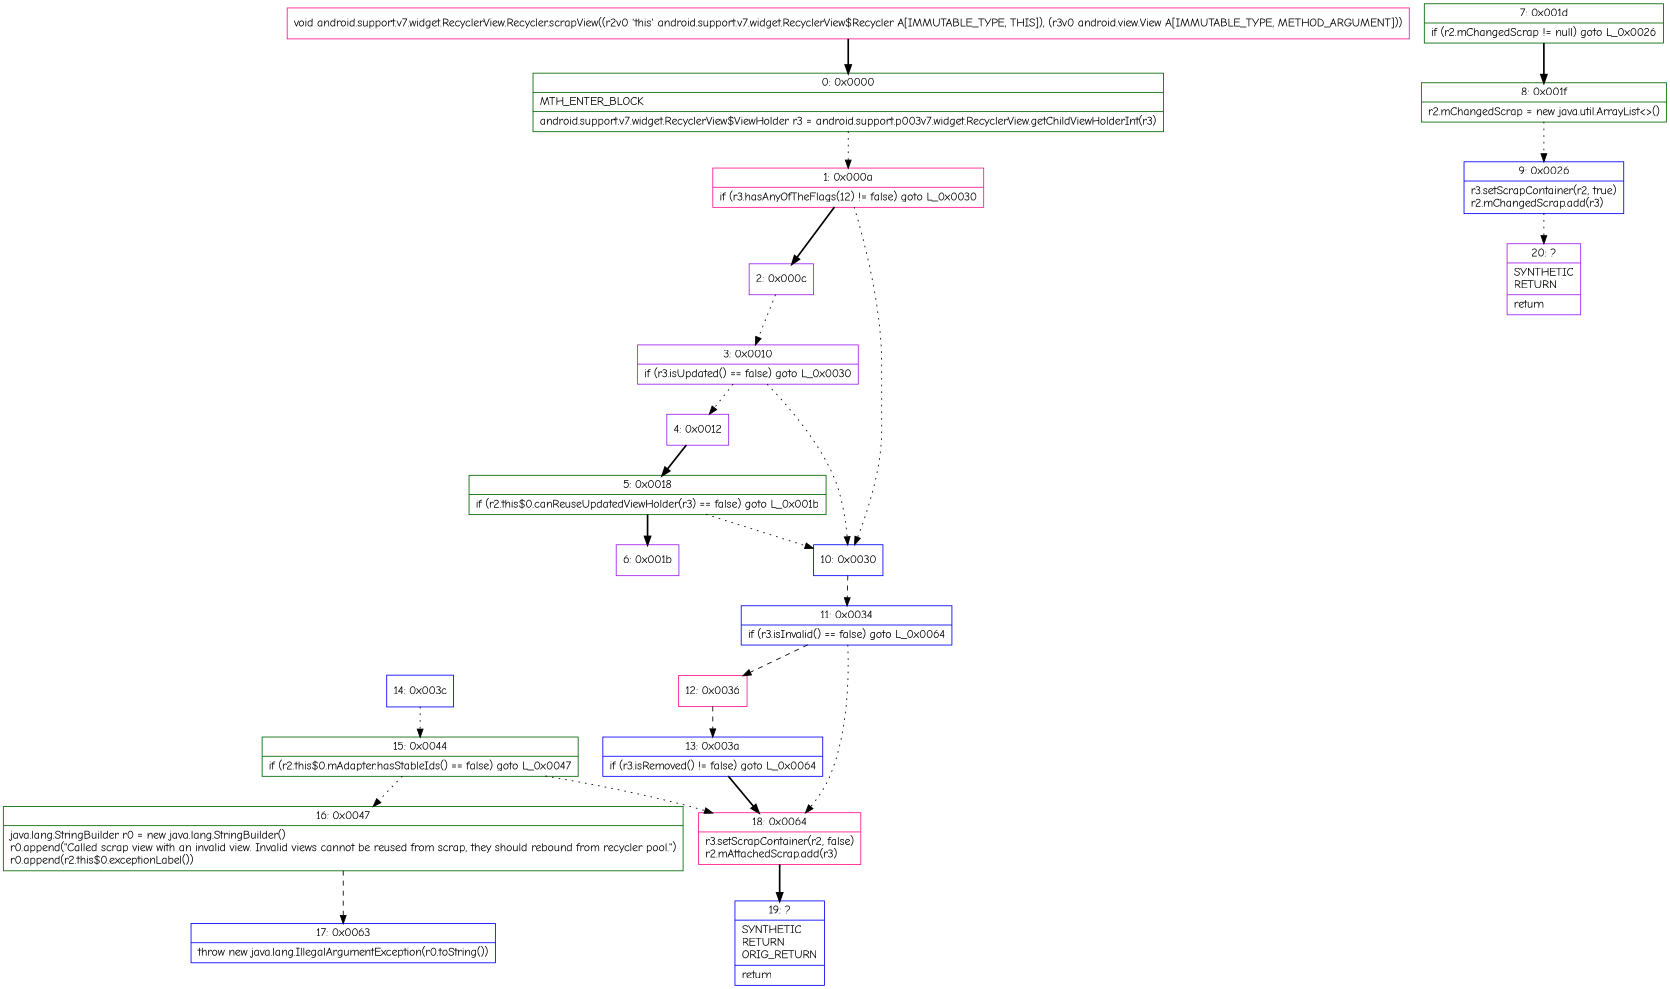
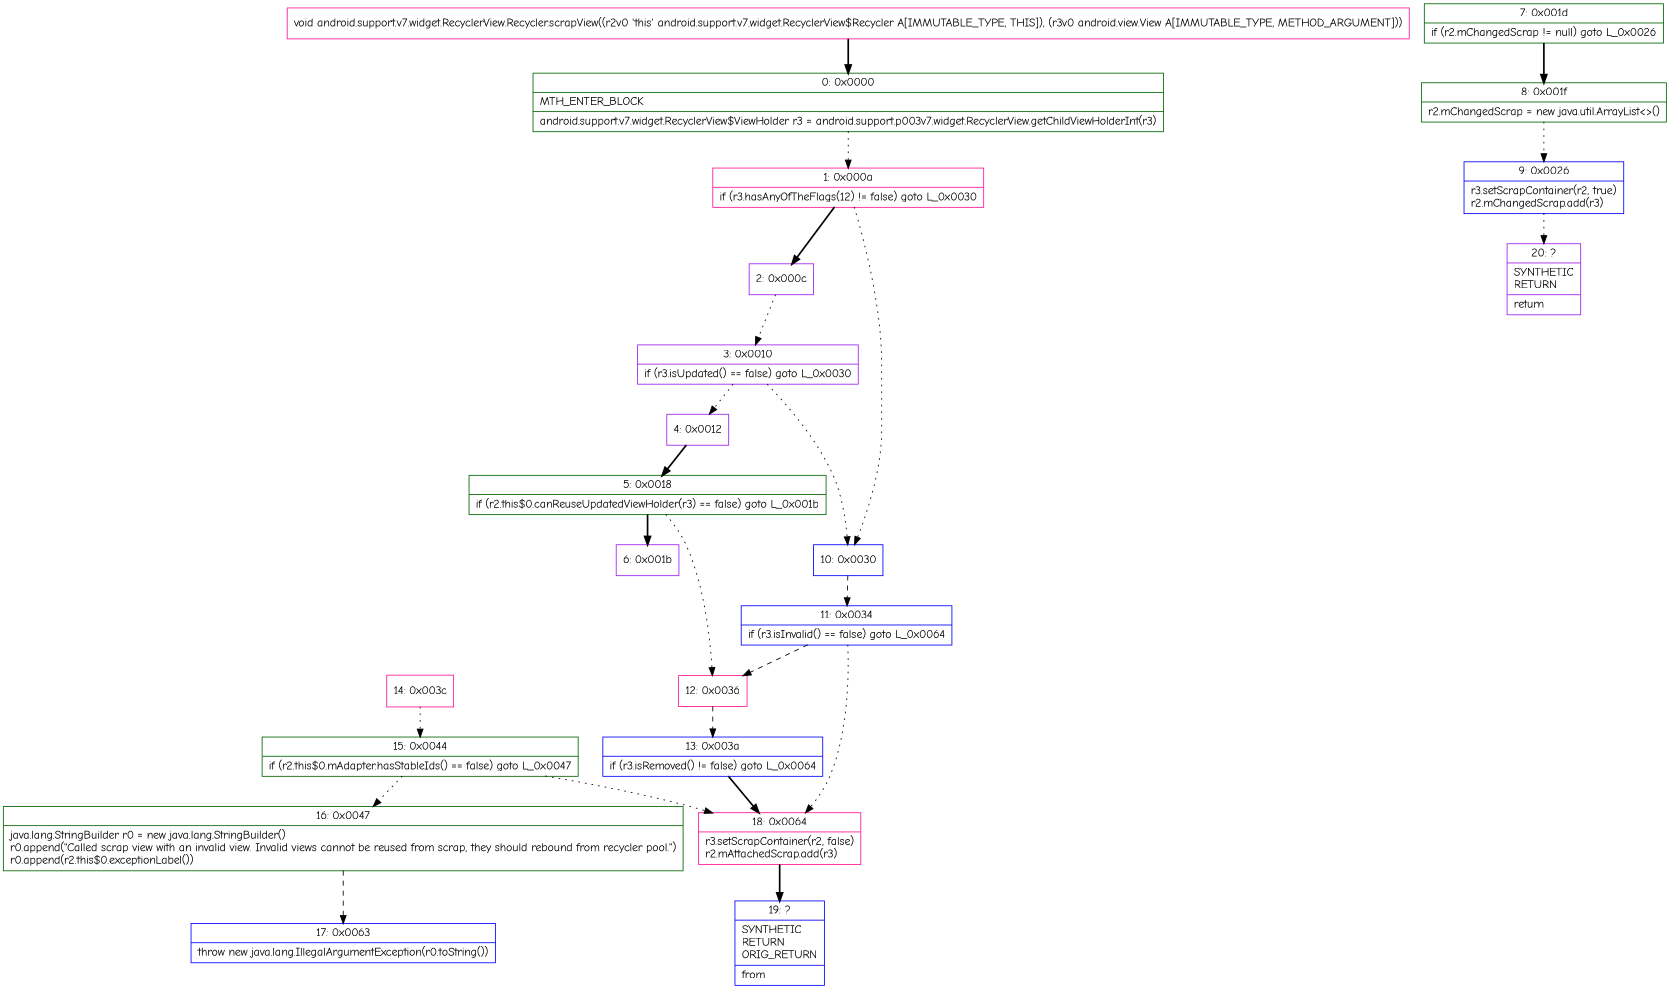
edge "5: 0x0018" -> "10: 0x0030": now "5: 0x0018" -> "12: 0x0036"
node "14: 0x003c": color blue -> deeppink
node "19: ?": text "return" -> "from"
